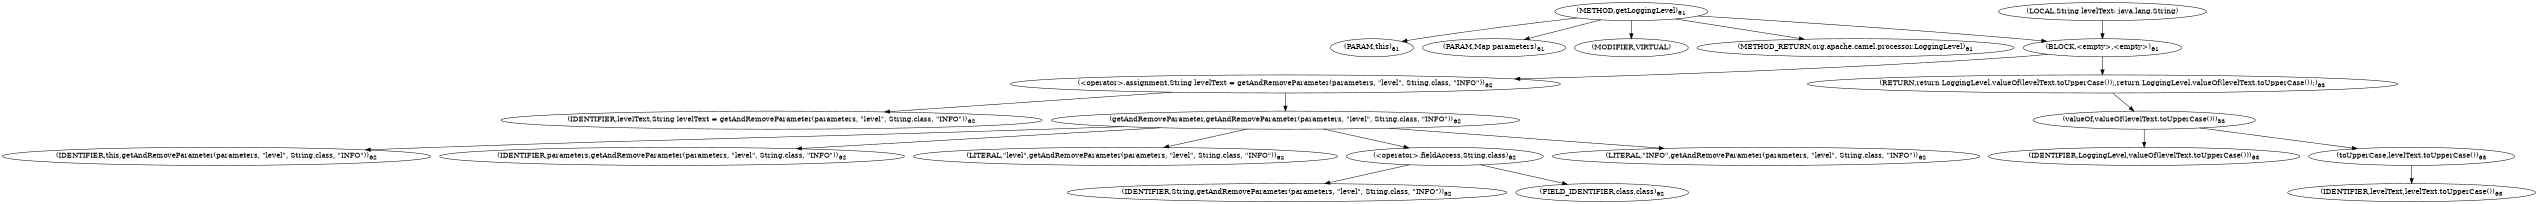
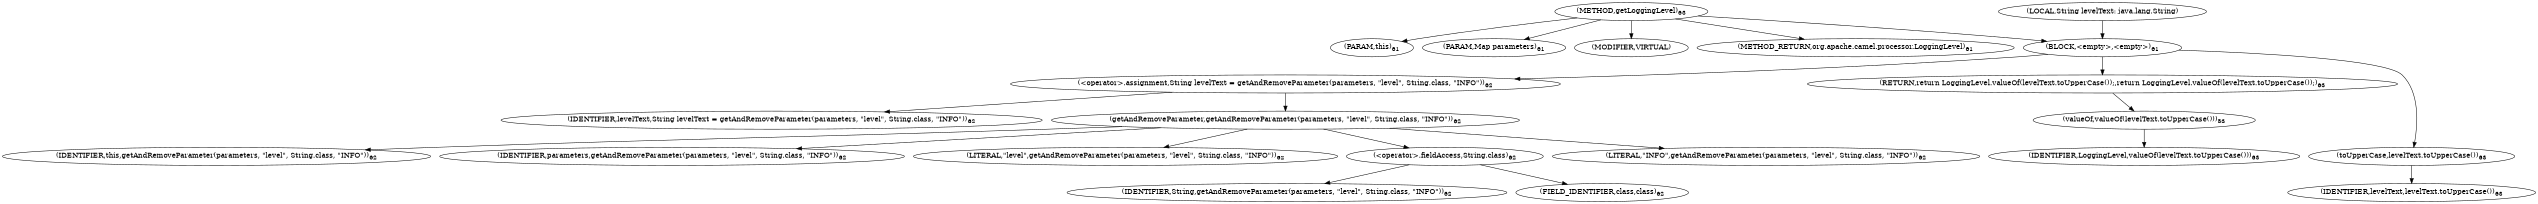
node "(METHOD,getLoggingLevel)": text "61" -> "63"
edge "(valueOf,valueOf(levelText.toUpperCase()))" -> "(toUpperCase,levelText.toUpperCase())": now "(BLOCK,<empty>,<empty>)" -> "(toUpperCase,levelText.toUpperCase())"
